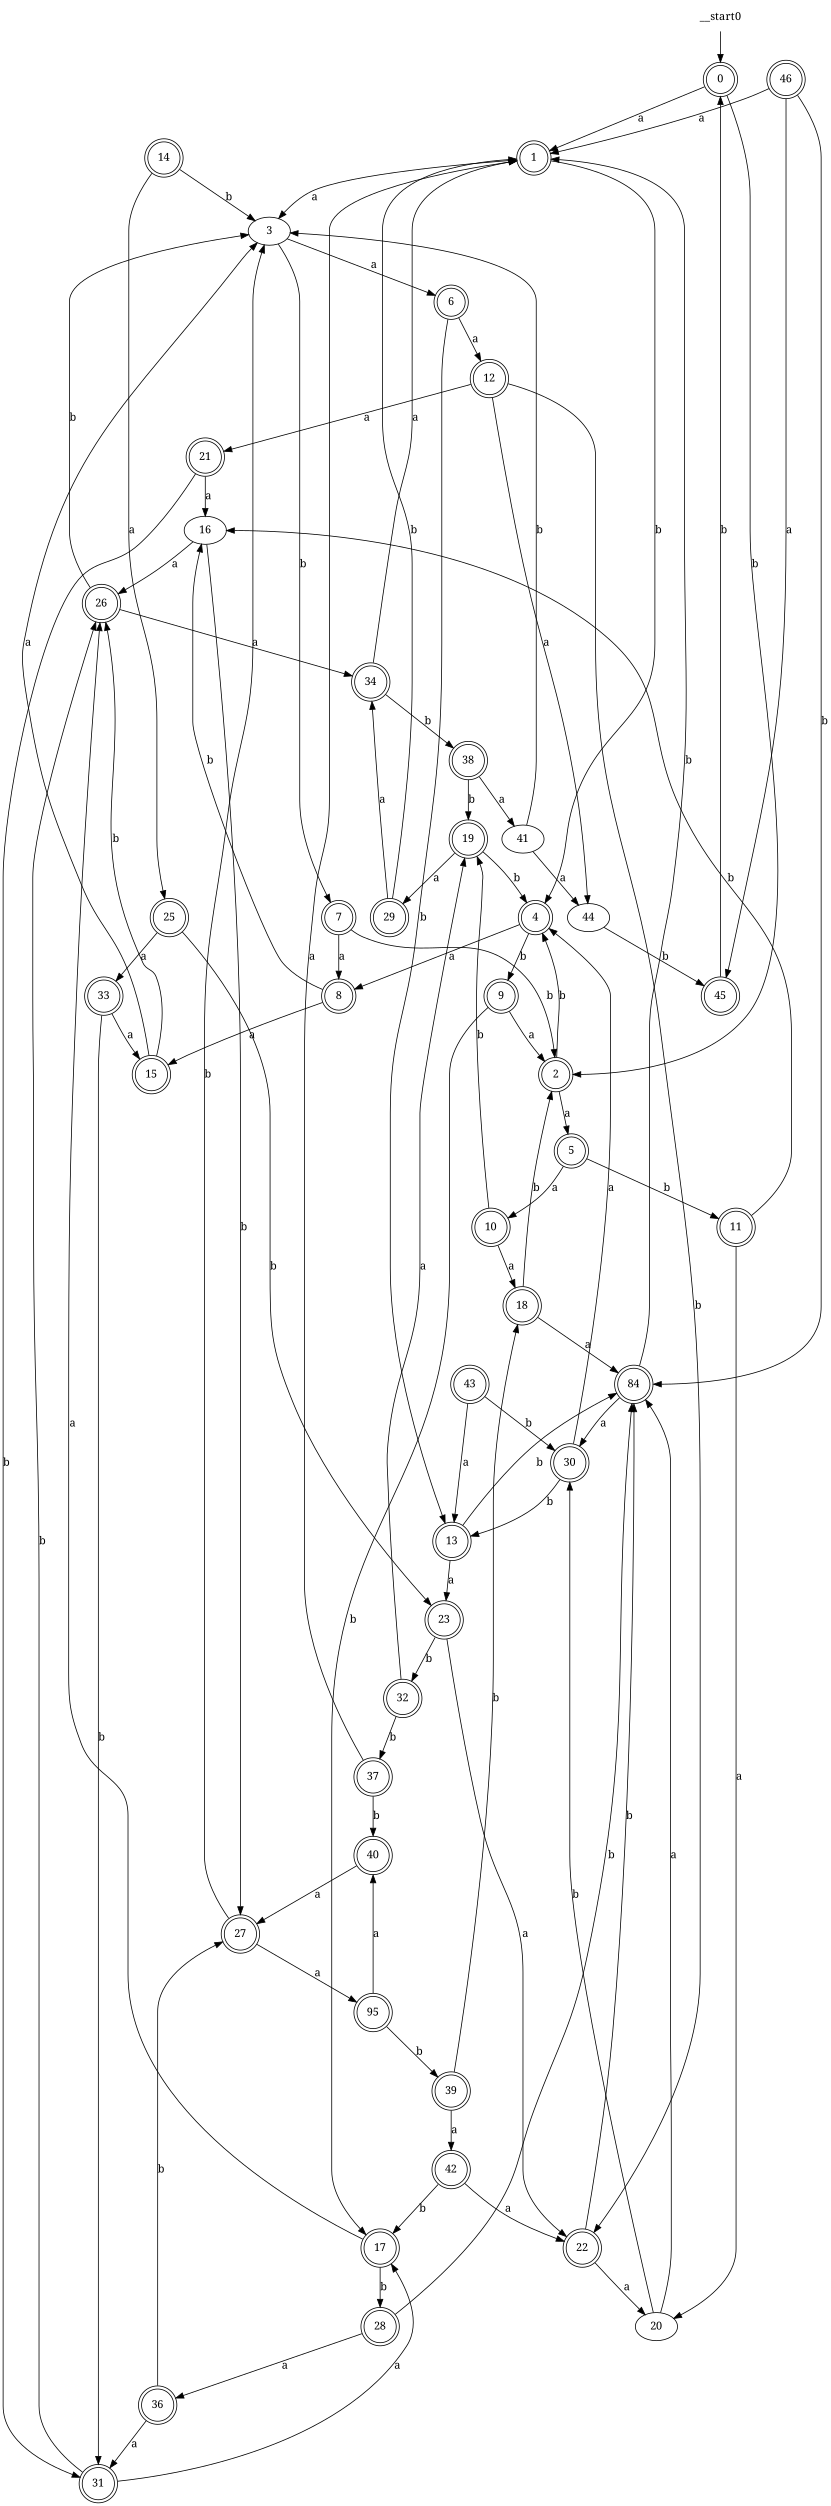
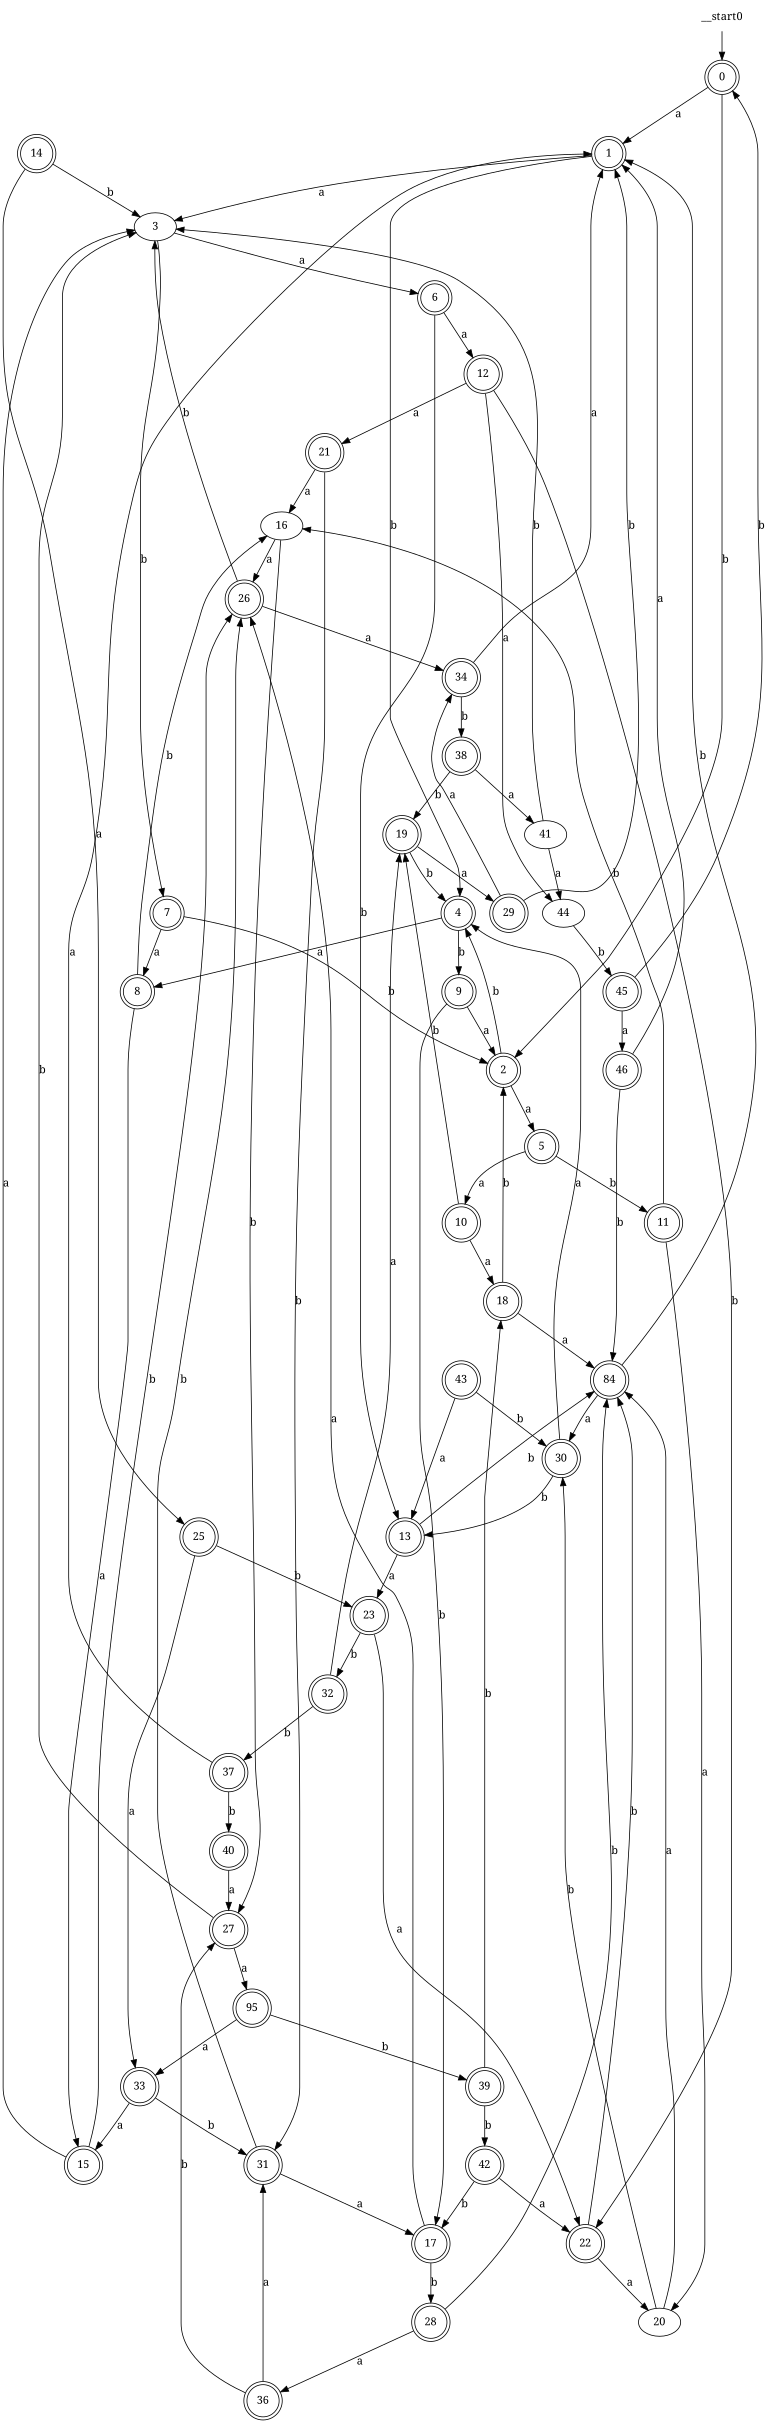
edge "46" -> "45": reversed
edge "95" -> "40": now "95" -> "33"
edge "39" -> "42": label "a" -> "b"
